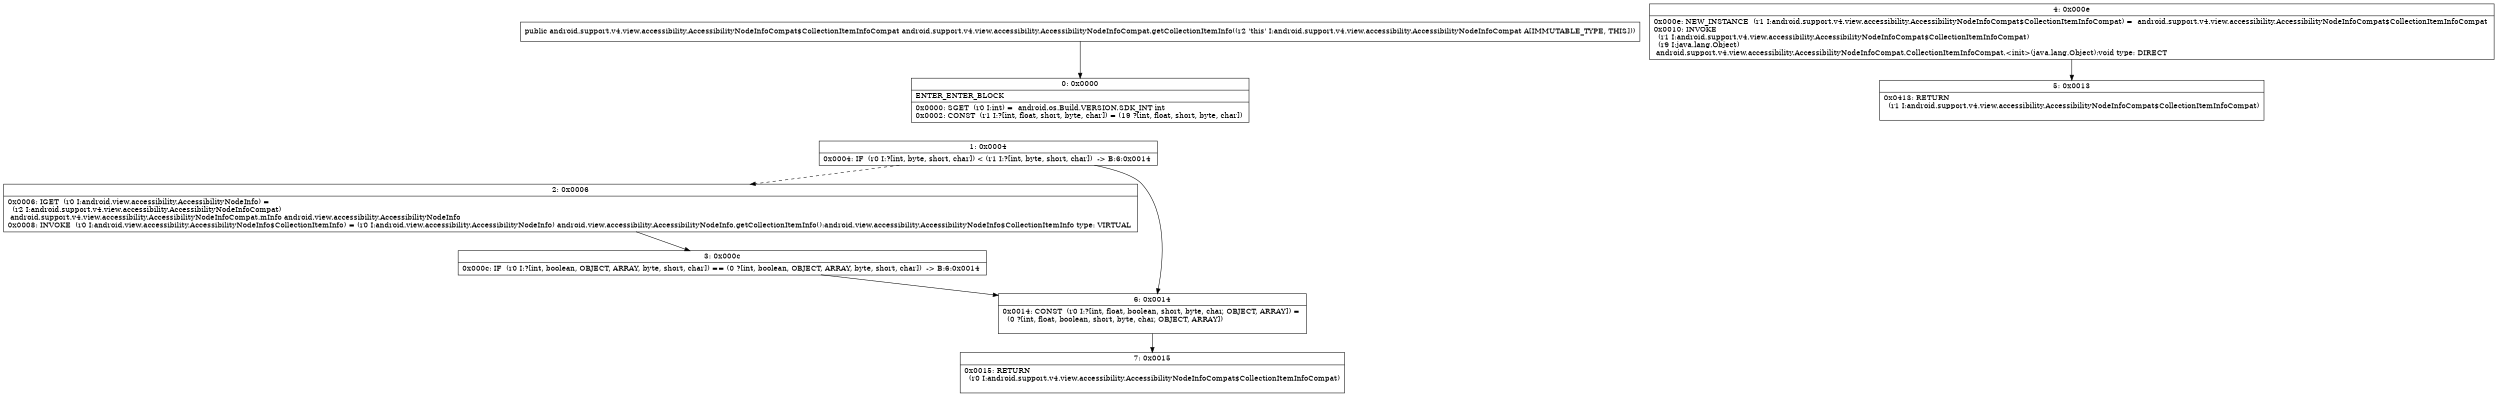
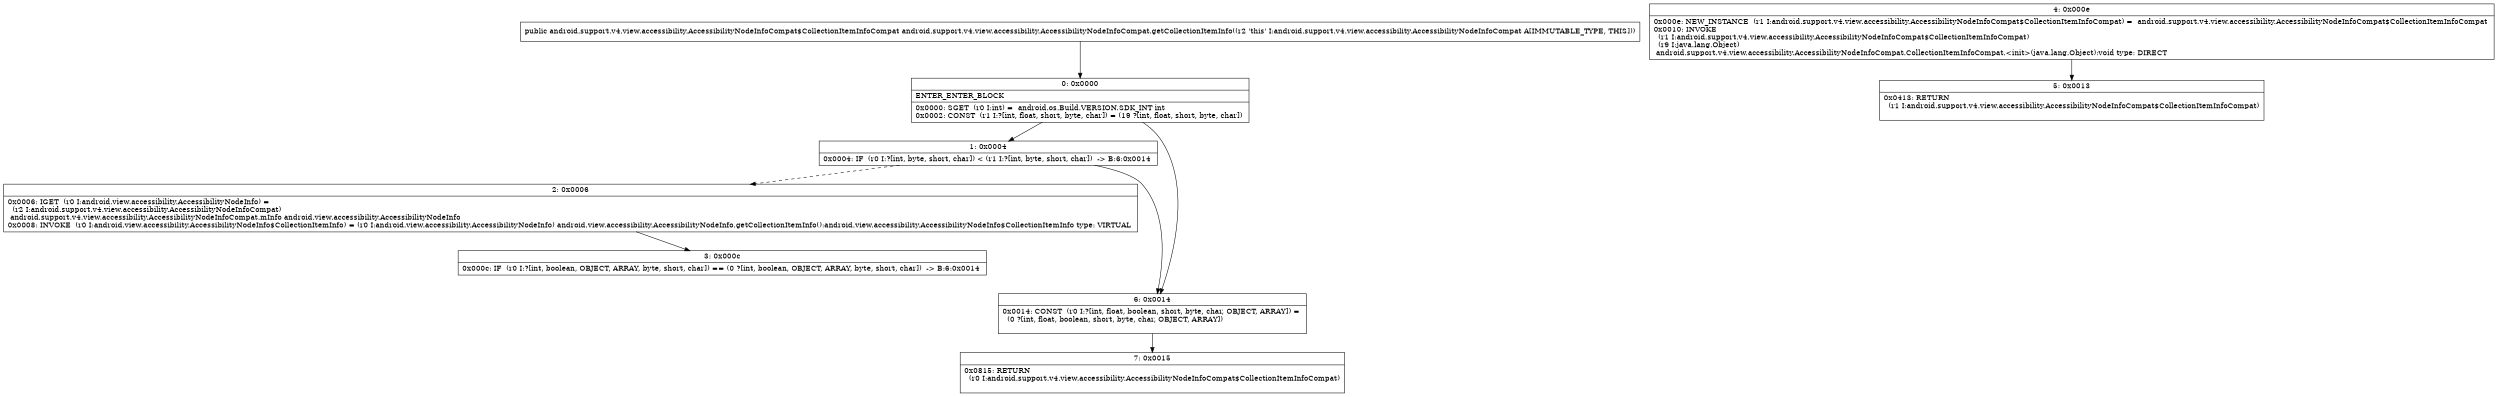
edge "0: 0x0000" -> "1: 0x0004": added
edge "3: 0x000c" -> "6: 0x0014": now "0: 0x0000" -> "6: 0x0014"
node "7: 0x0015": text "0x0015: RETURN" -> "0x0815: RETURN"
